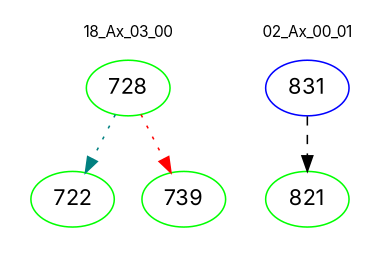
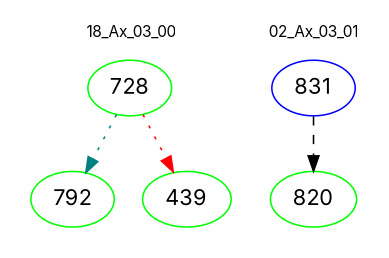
cluster "02_Ax_00_01": label "02_Ax_00_01" -> "02_Ax_03_01"
node "722": label "722" -> "792"
node "739": label "739" -> "439"
node "821": label "821" -> "820"
